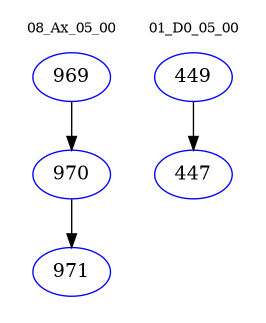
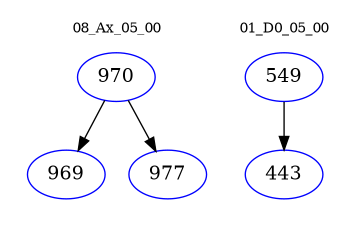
node "449": label "449" -> "549"
edge "969" -> "970": reversed
node "447": label "447" -> "443"
node "971": label "971" -> "977"
